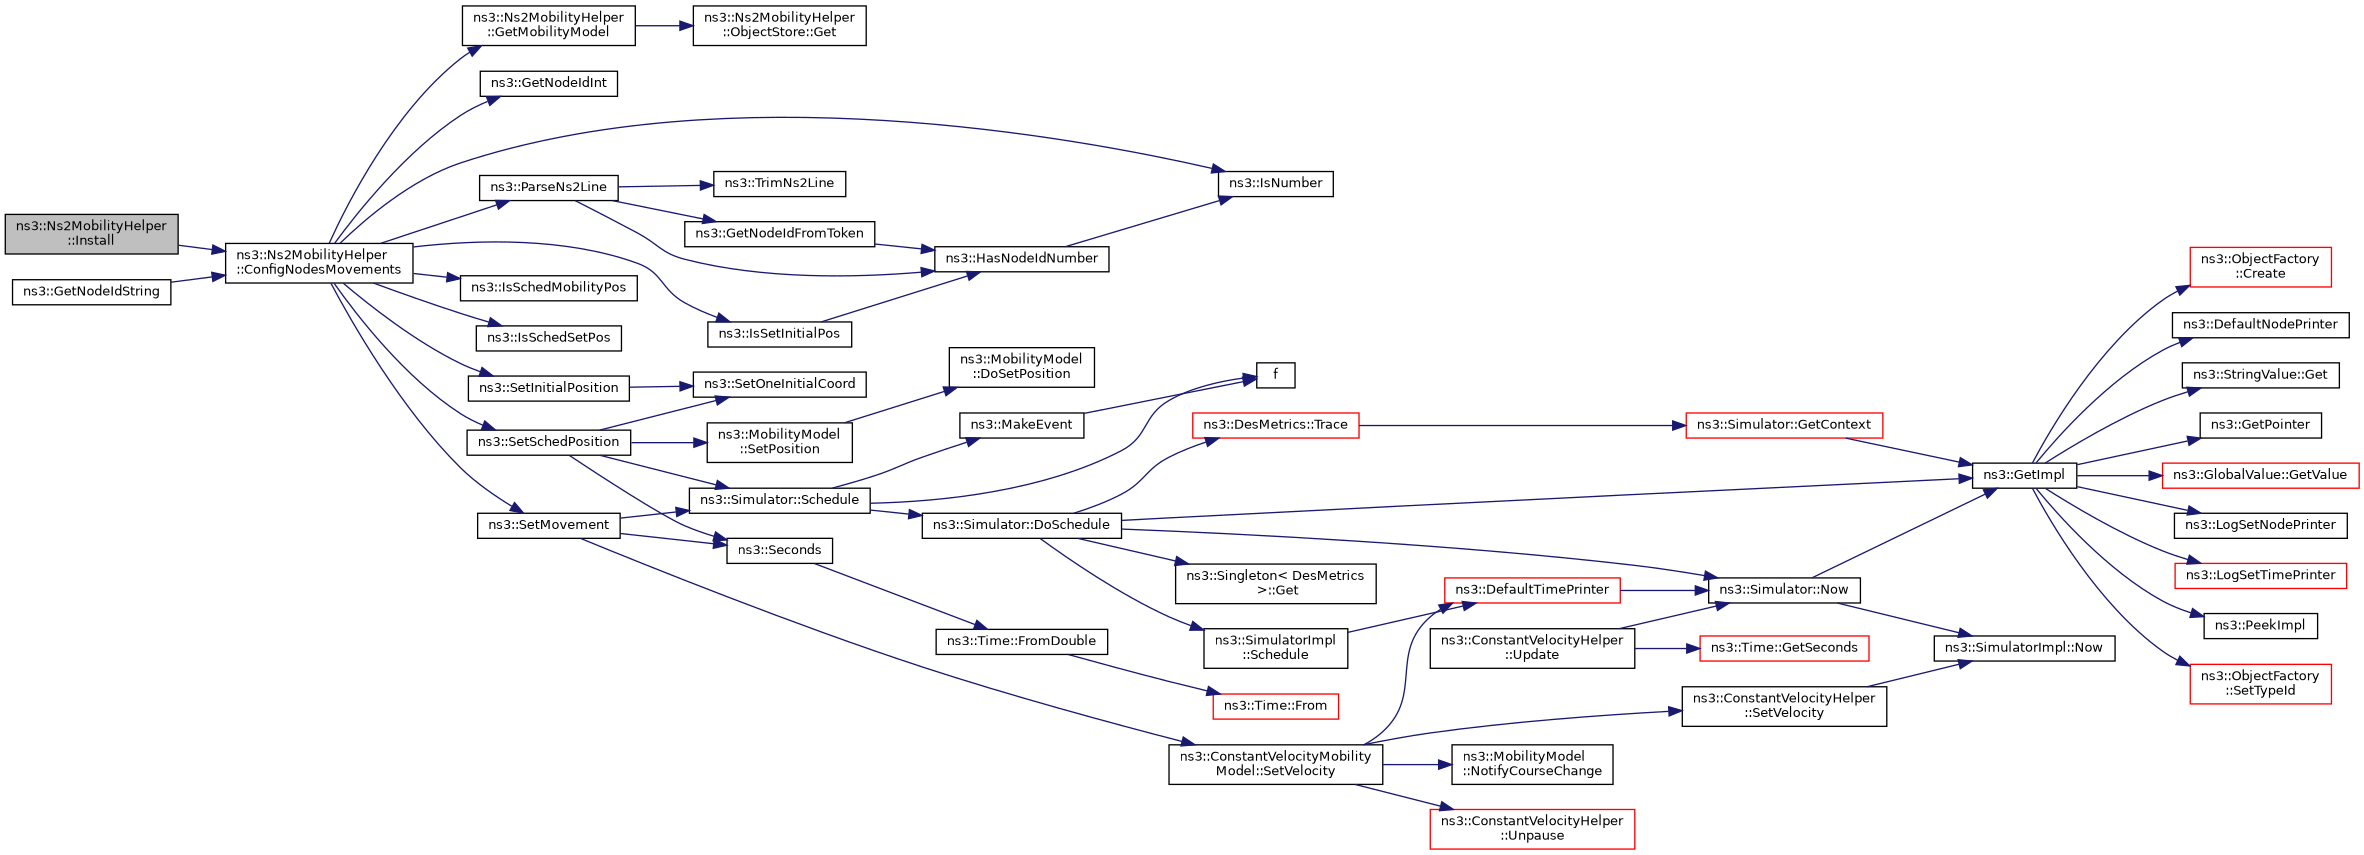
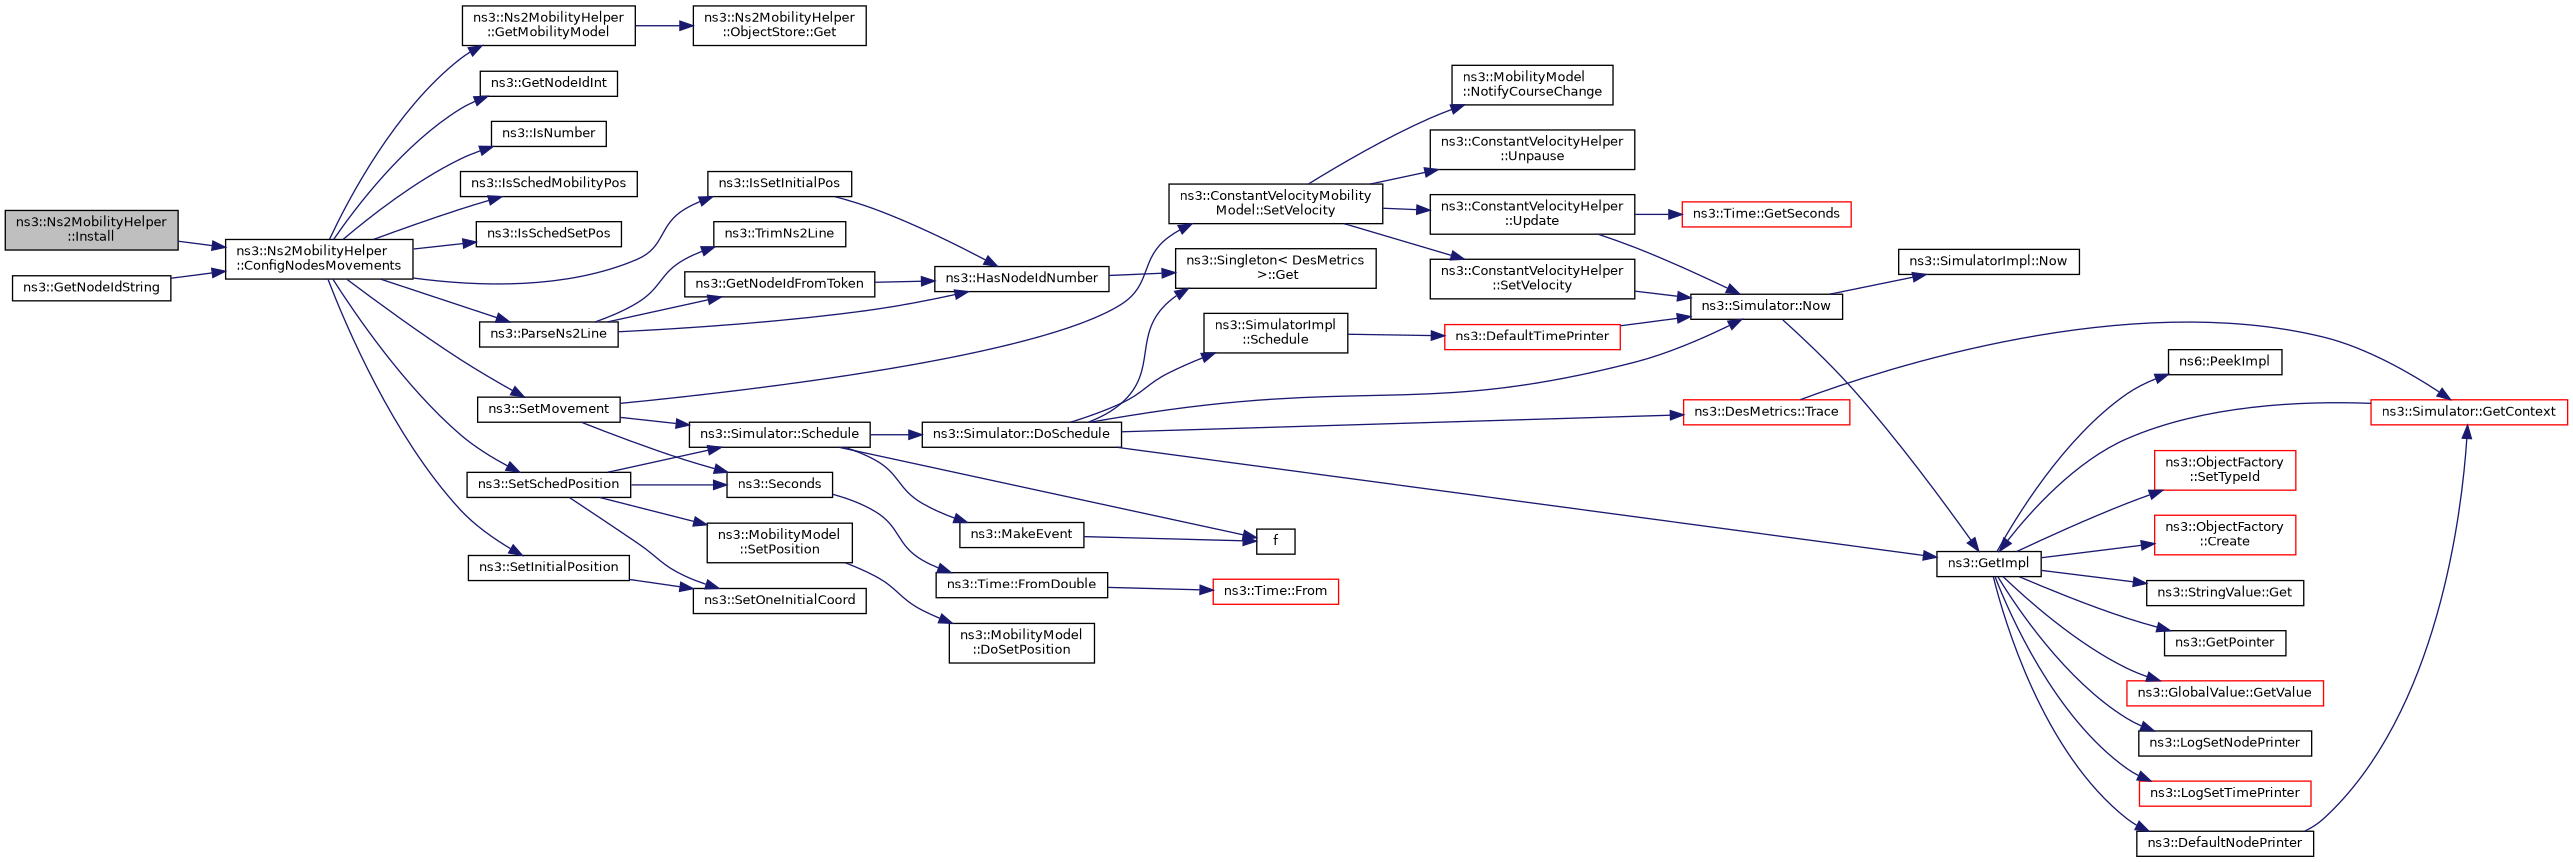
edge "ns3::HasNodeIdNumber" -> "ns3::IsNumber": now "ns3::HasNodeIdNumber" -> "ns3::Singleton< DesMetrics >::Get"
node "ns3::PeekImpl": label "ns3::PeekImpl" -> "ns6::PeekImpl"
edge "ns3::DefaultNodePrinter" -> "ns3::Simulator::GetContext": added
edge "ns3::ConstantVelocityHelper ::SetVelocity" -> "ns3::SimulatorImpl::Now": now "ns3::ConstantVelocityHelper ::SetVelocity" -> "ns3::Simulator::Now"
edge "ns3::ConstantVelocityMobility Model::SetVelocity" -> "ns3::DefaultTimePrinter": now "ns3::ConstantVelocityMobility Model::SetVelocity" -> "ns3::ConstantVelocityHelper ::Update"
node "ns3::ConstantVelocityHelper ::Unpause": color red -> black
